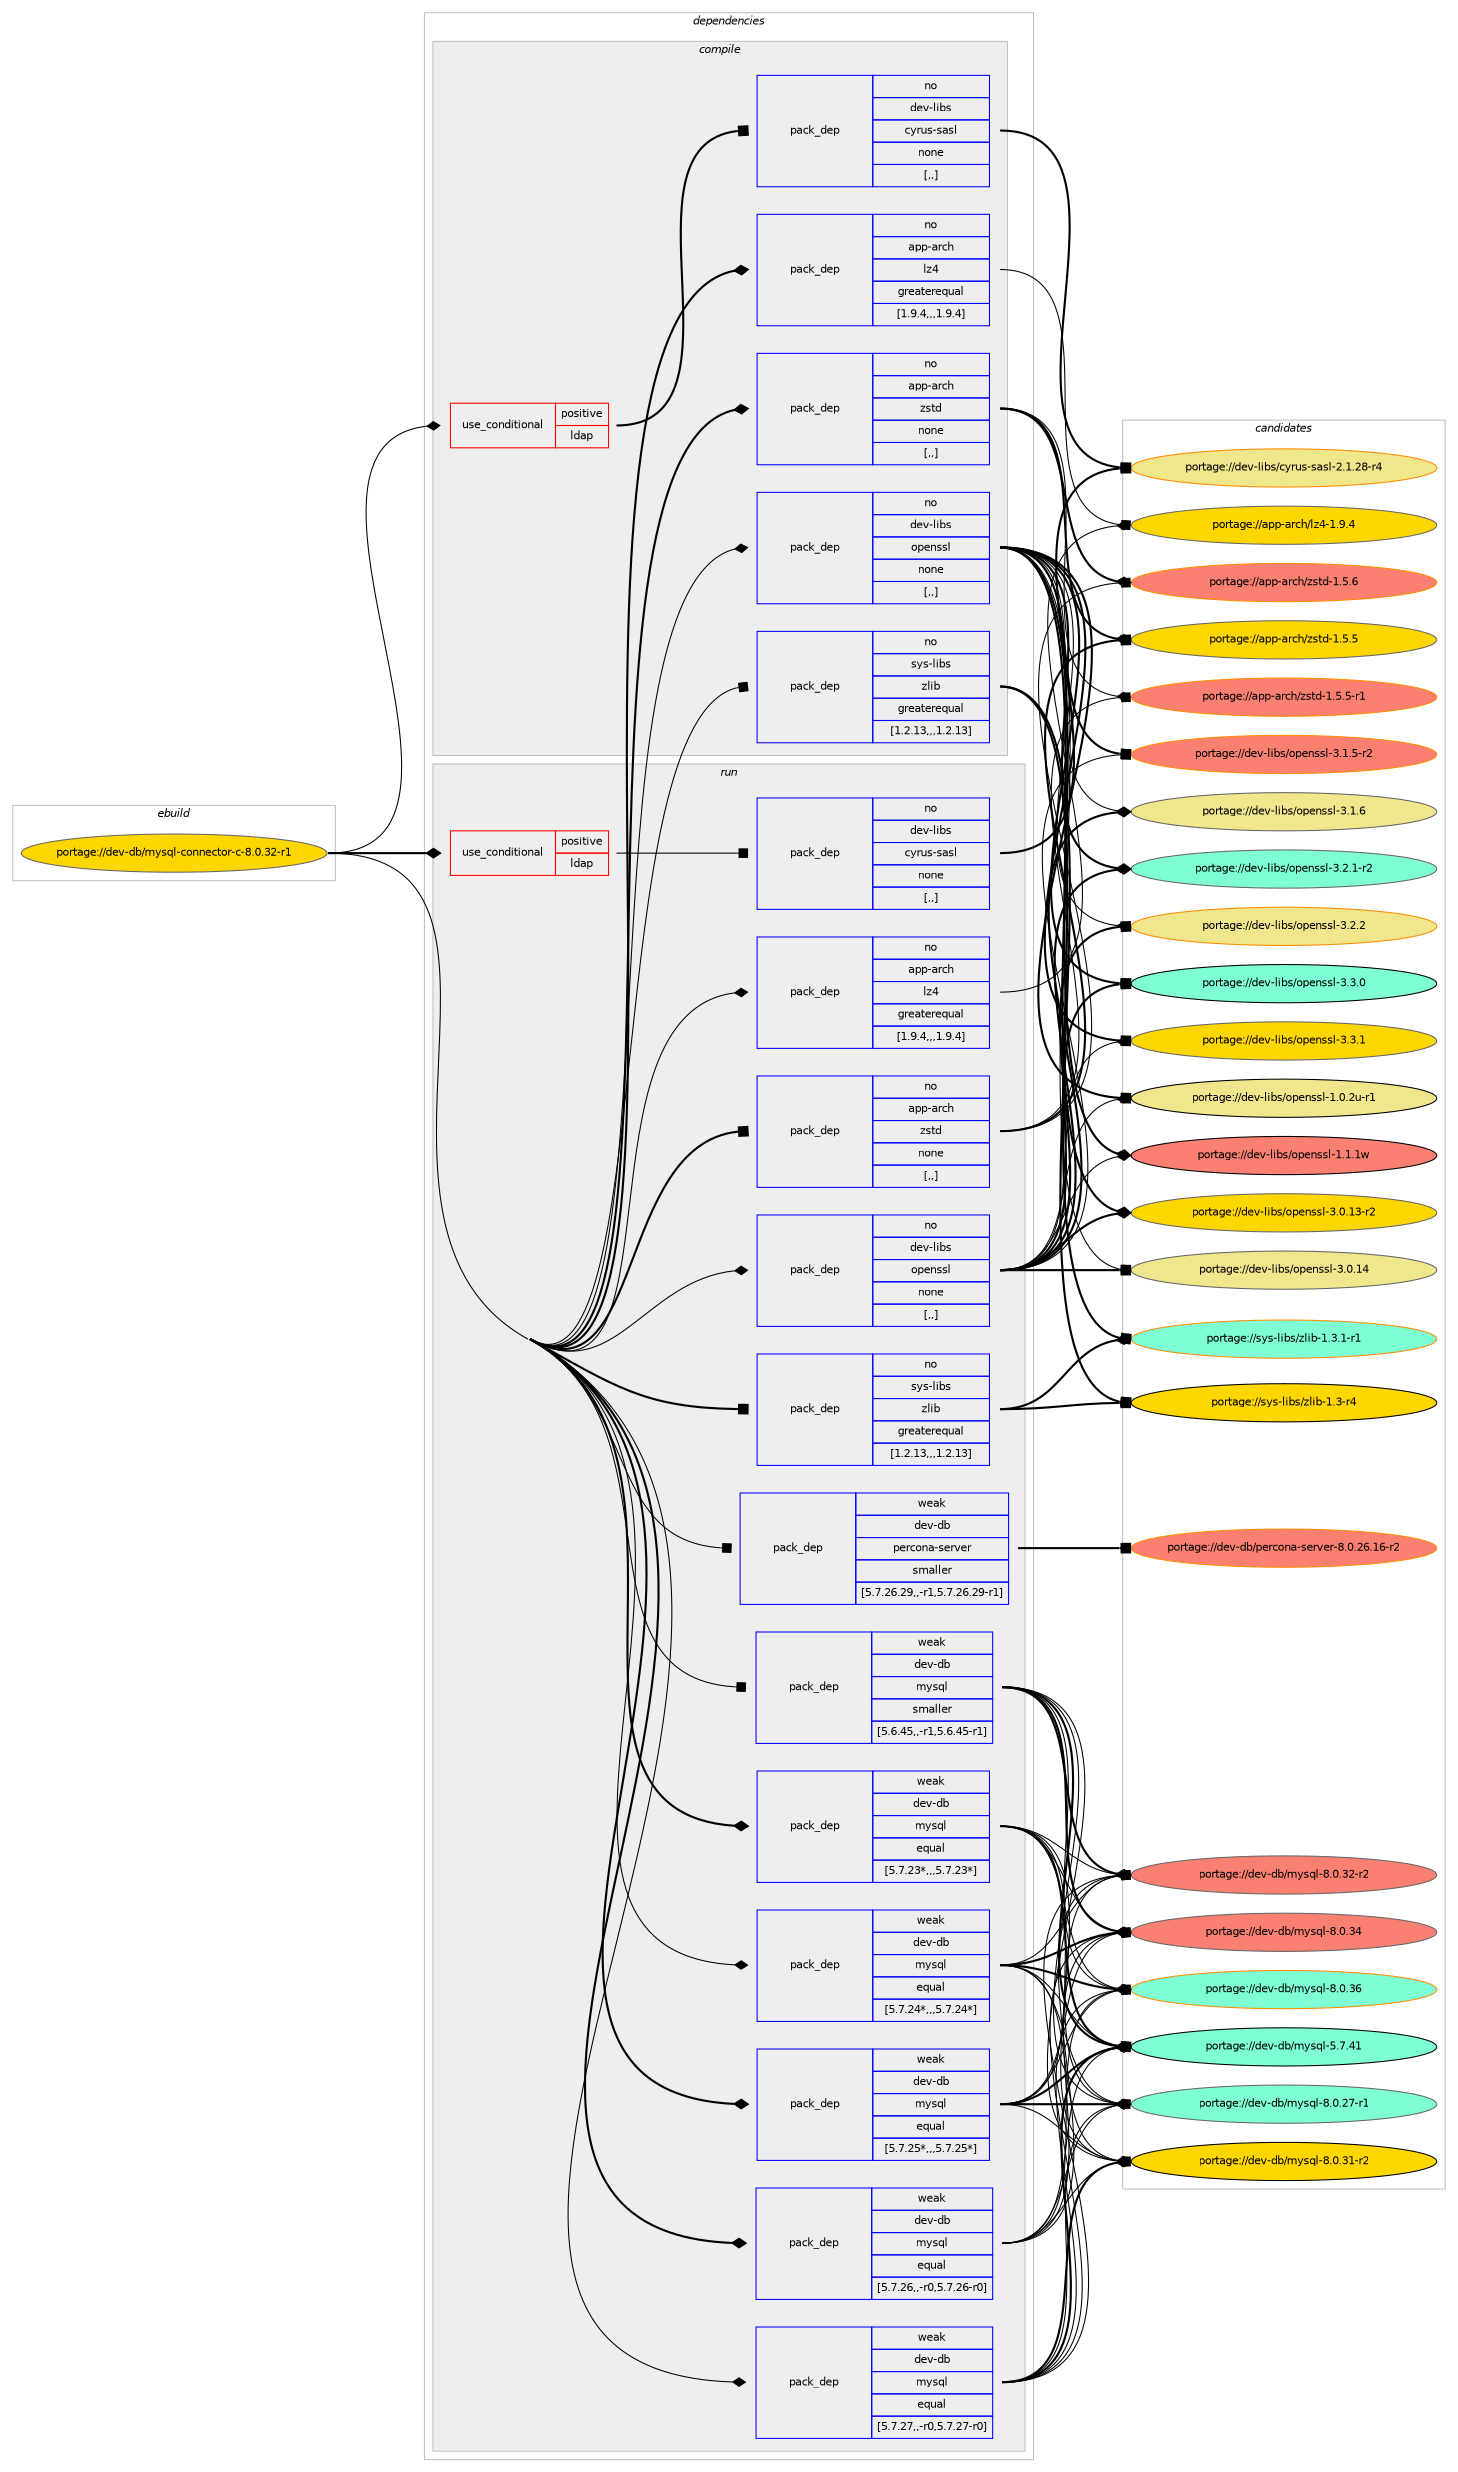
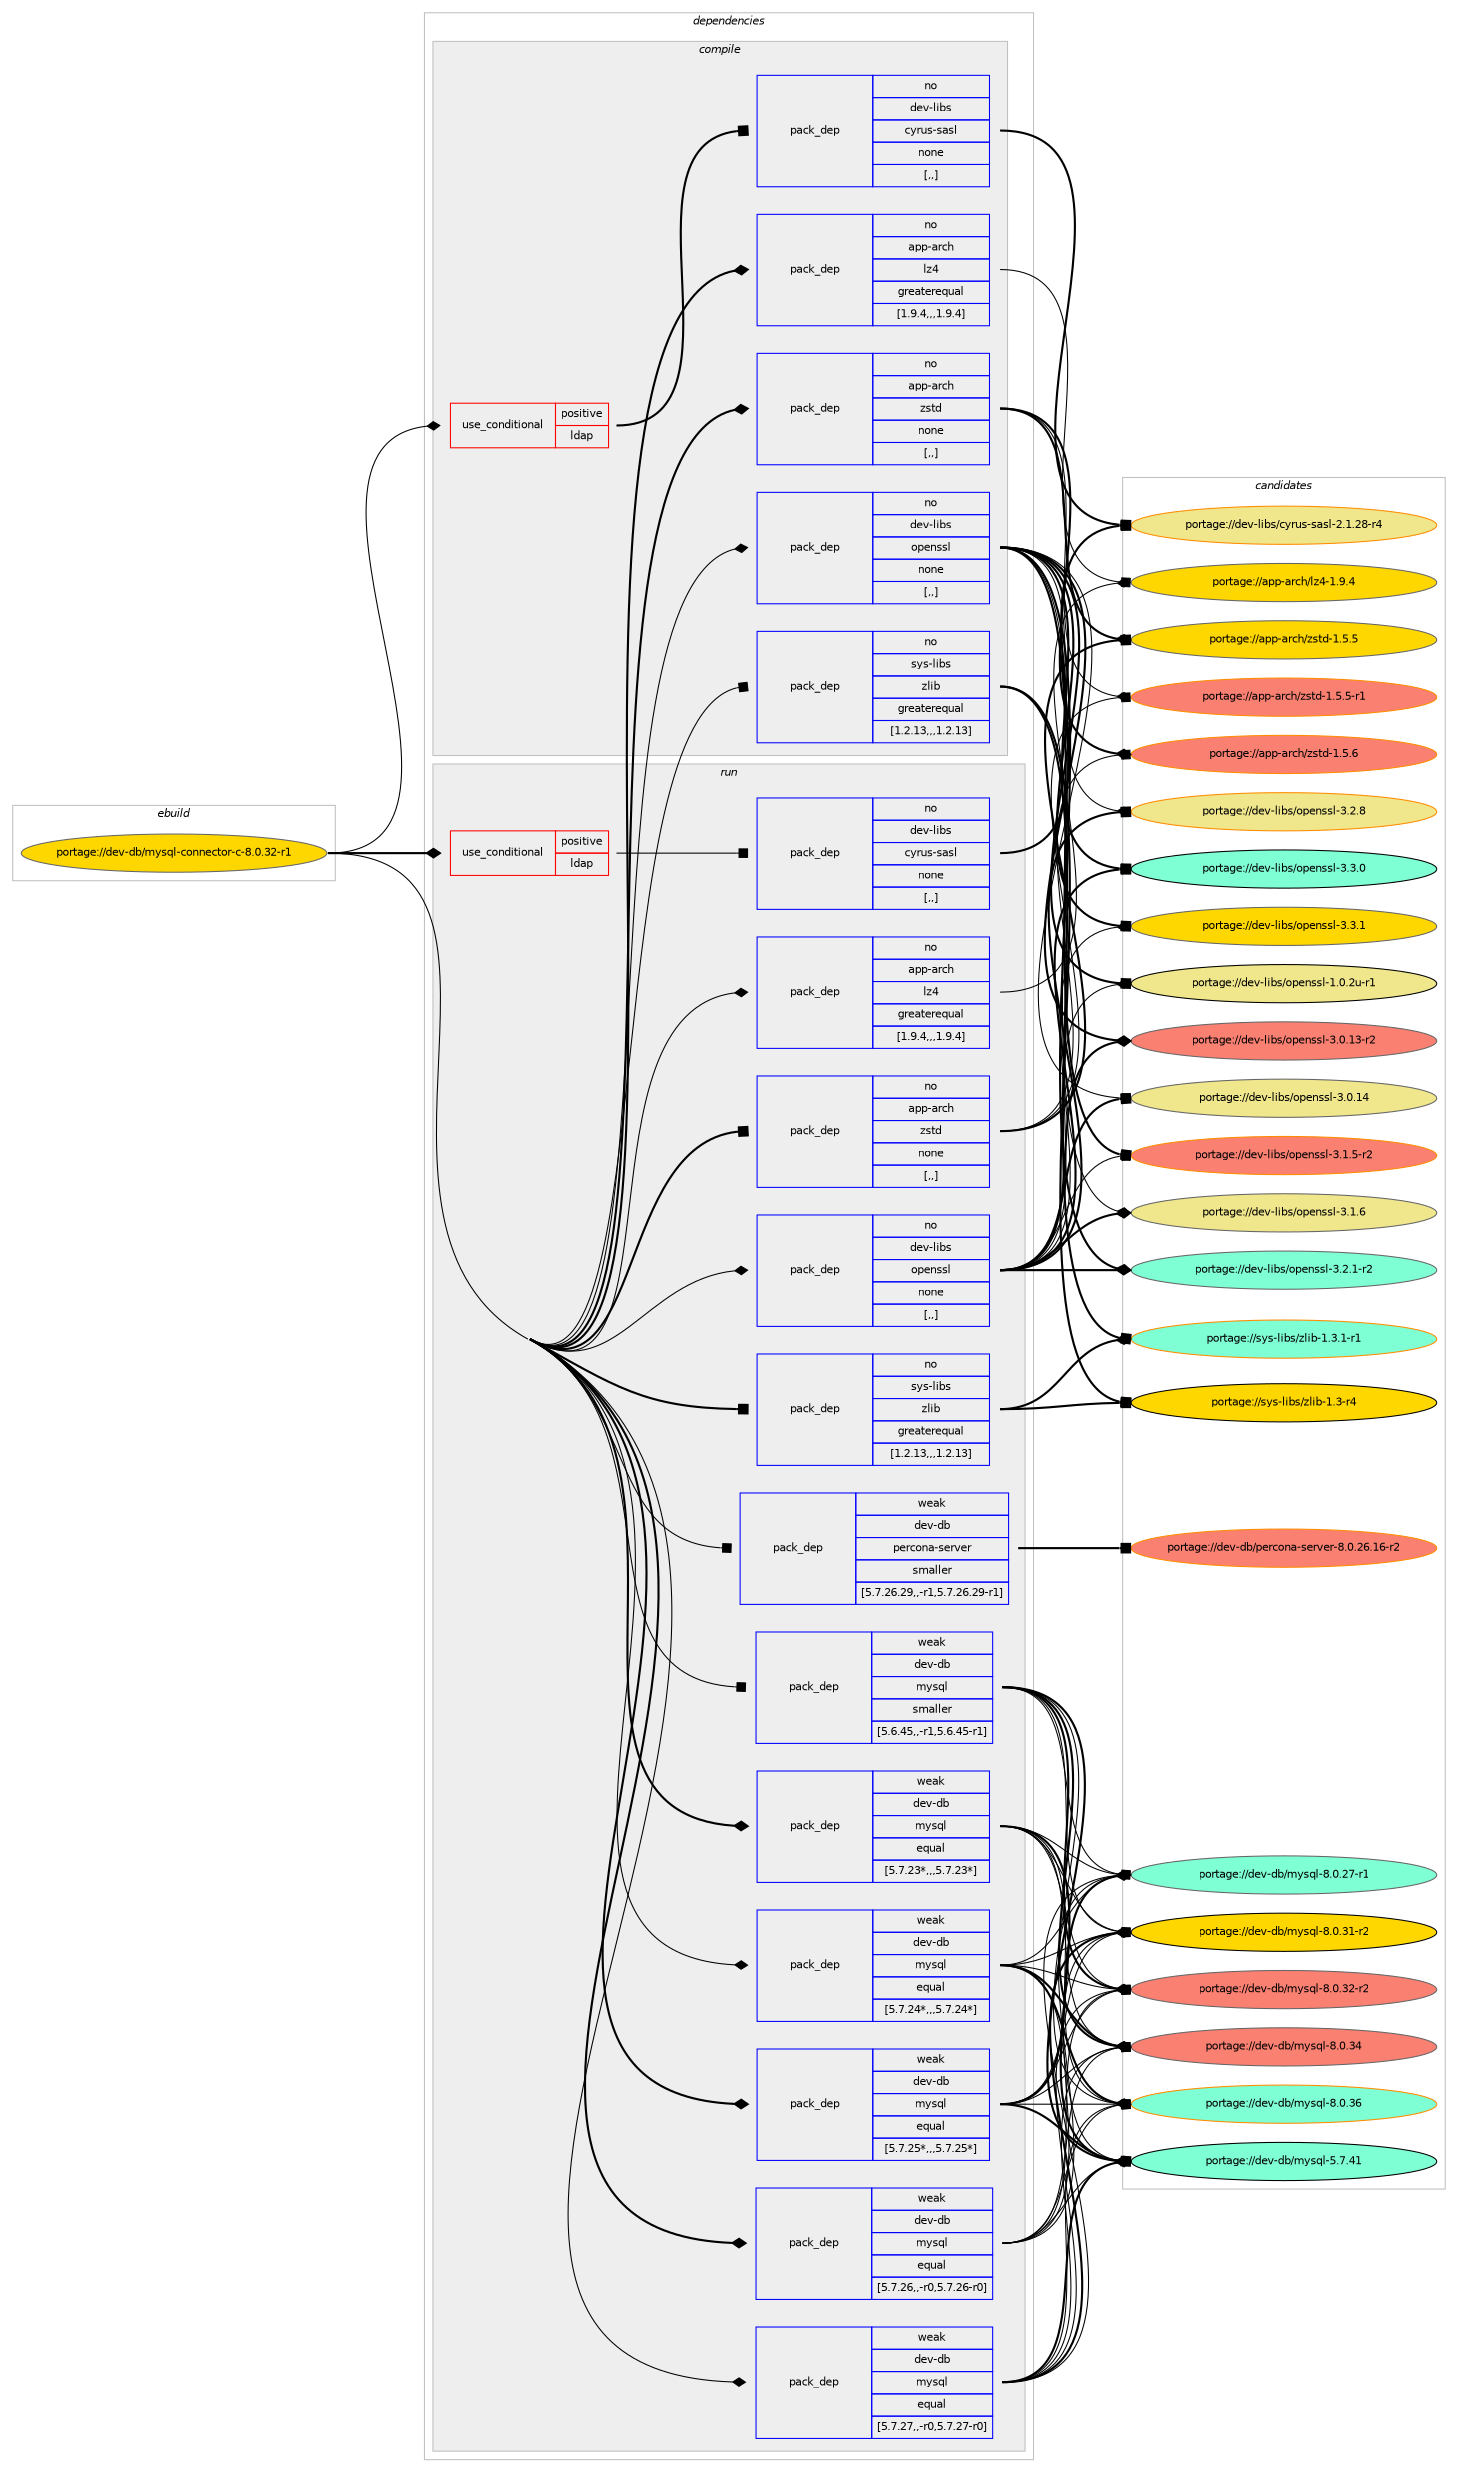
node "portage://dev-libs/openssl-3.2.2": label "portage://dev-libs/openssl-3.2.2" -> "portage://dev-libs/openssl-3.2.8"
node "portage://dev-libs/openssl-1.1.1w": removed
node "portage://dev-libs/openssl-3.0.13-r2": fillcolor gold -> salmon
